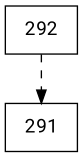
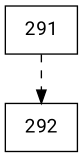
edge "292" -> "291": reversed
